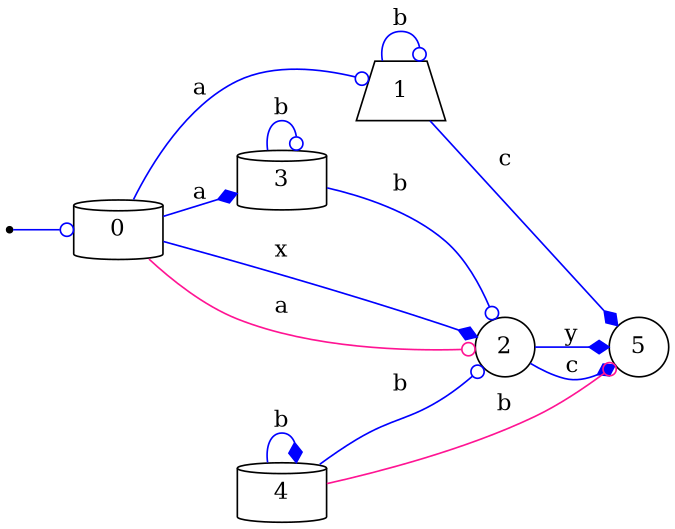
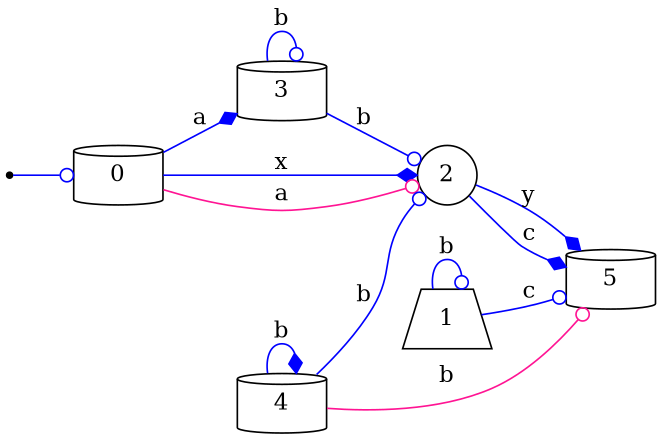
edge "0" -> "1": removed, label "a"
edge "1" -> "5": arrowhead diamond -> odot
node "5": shape circle -> cylinder
